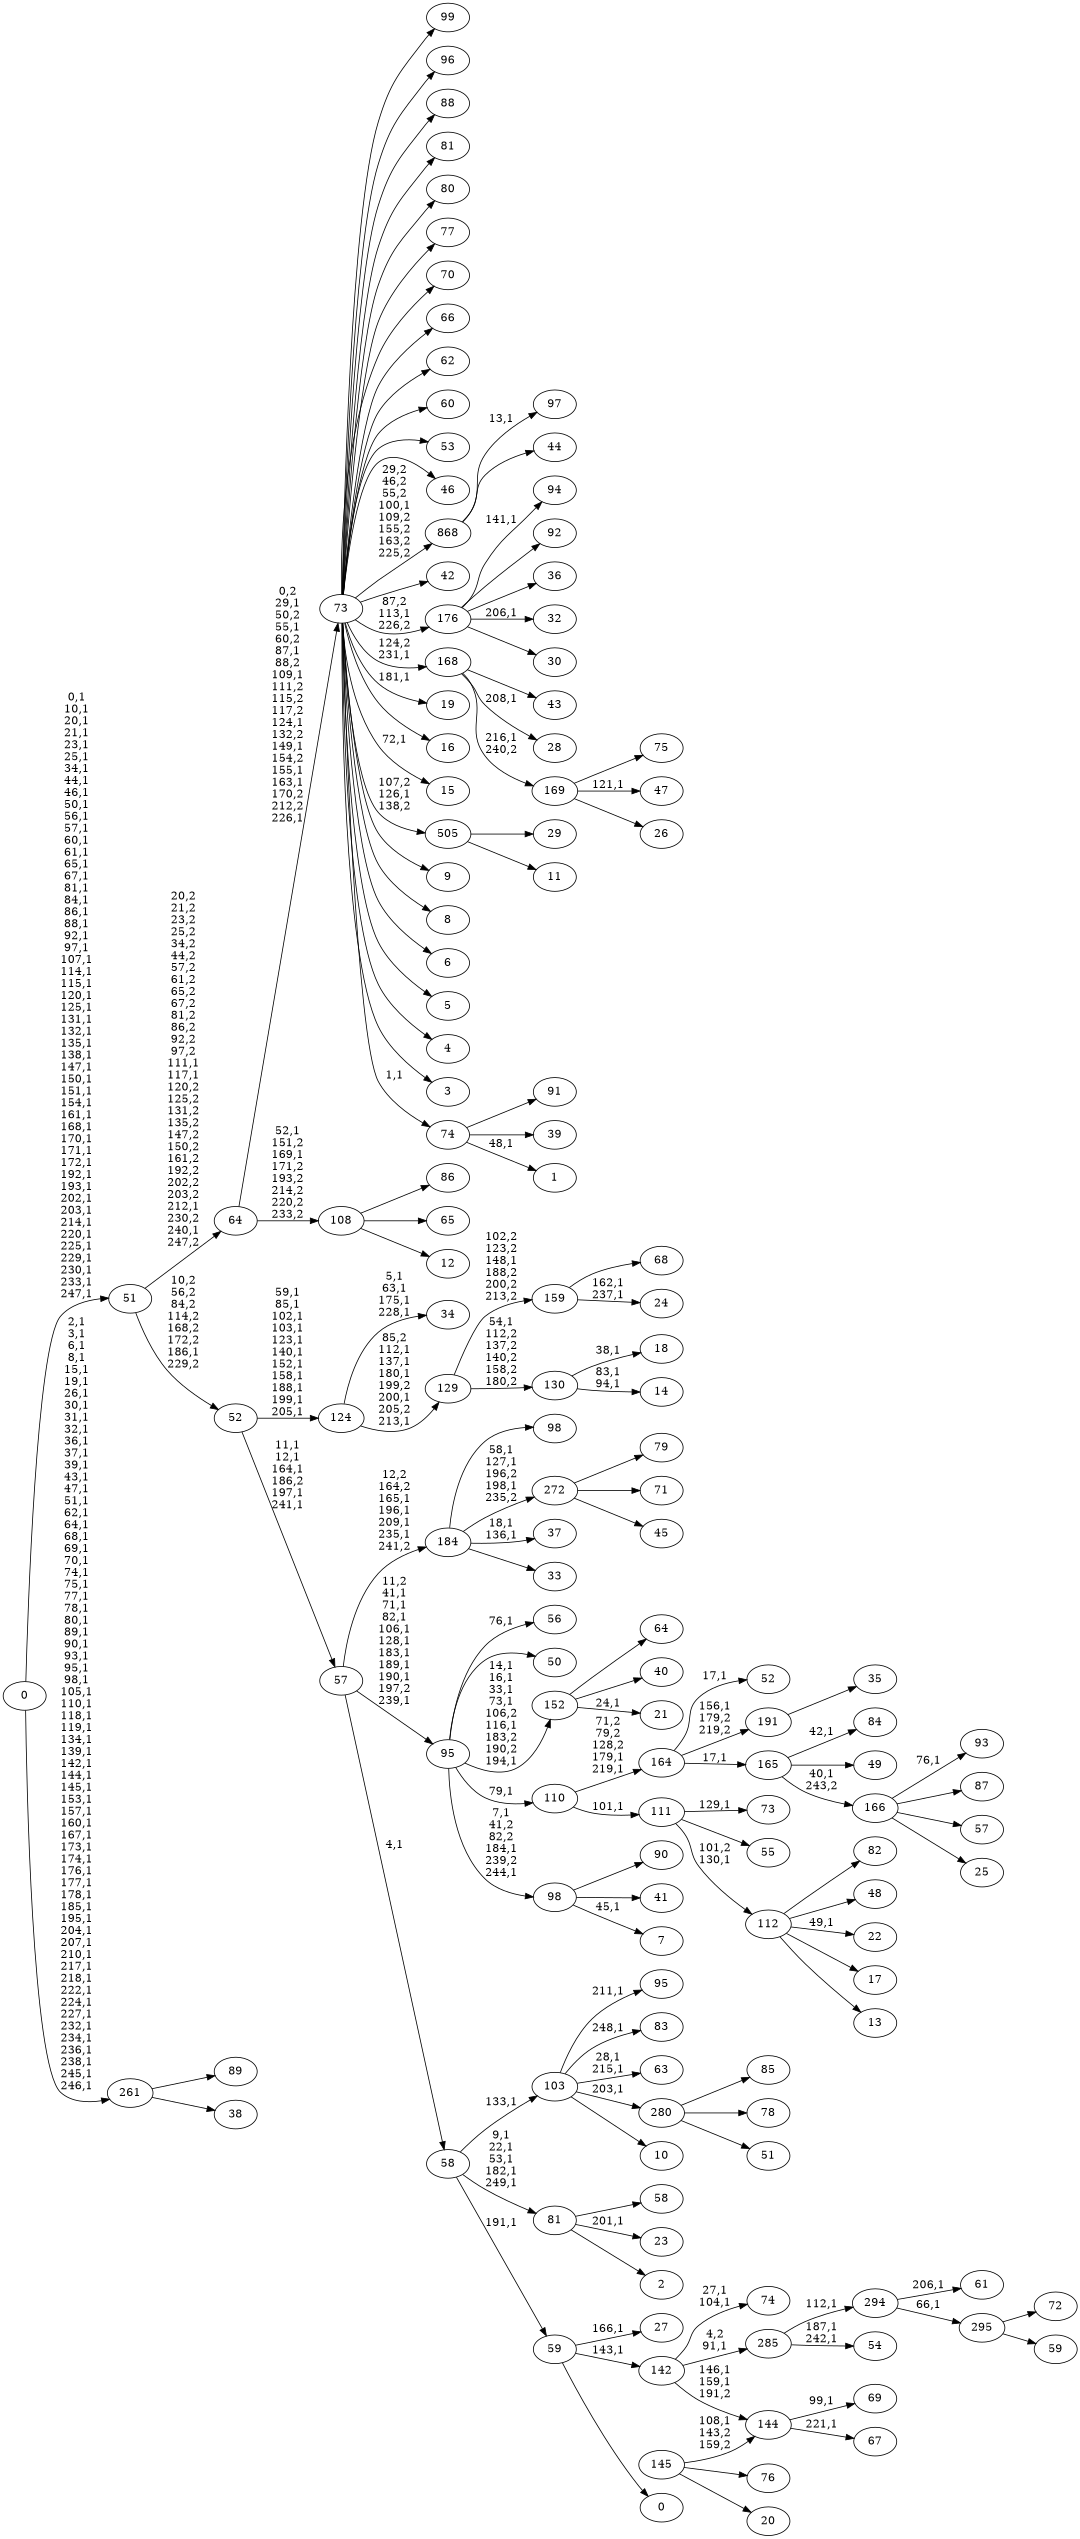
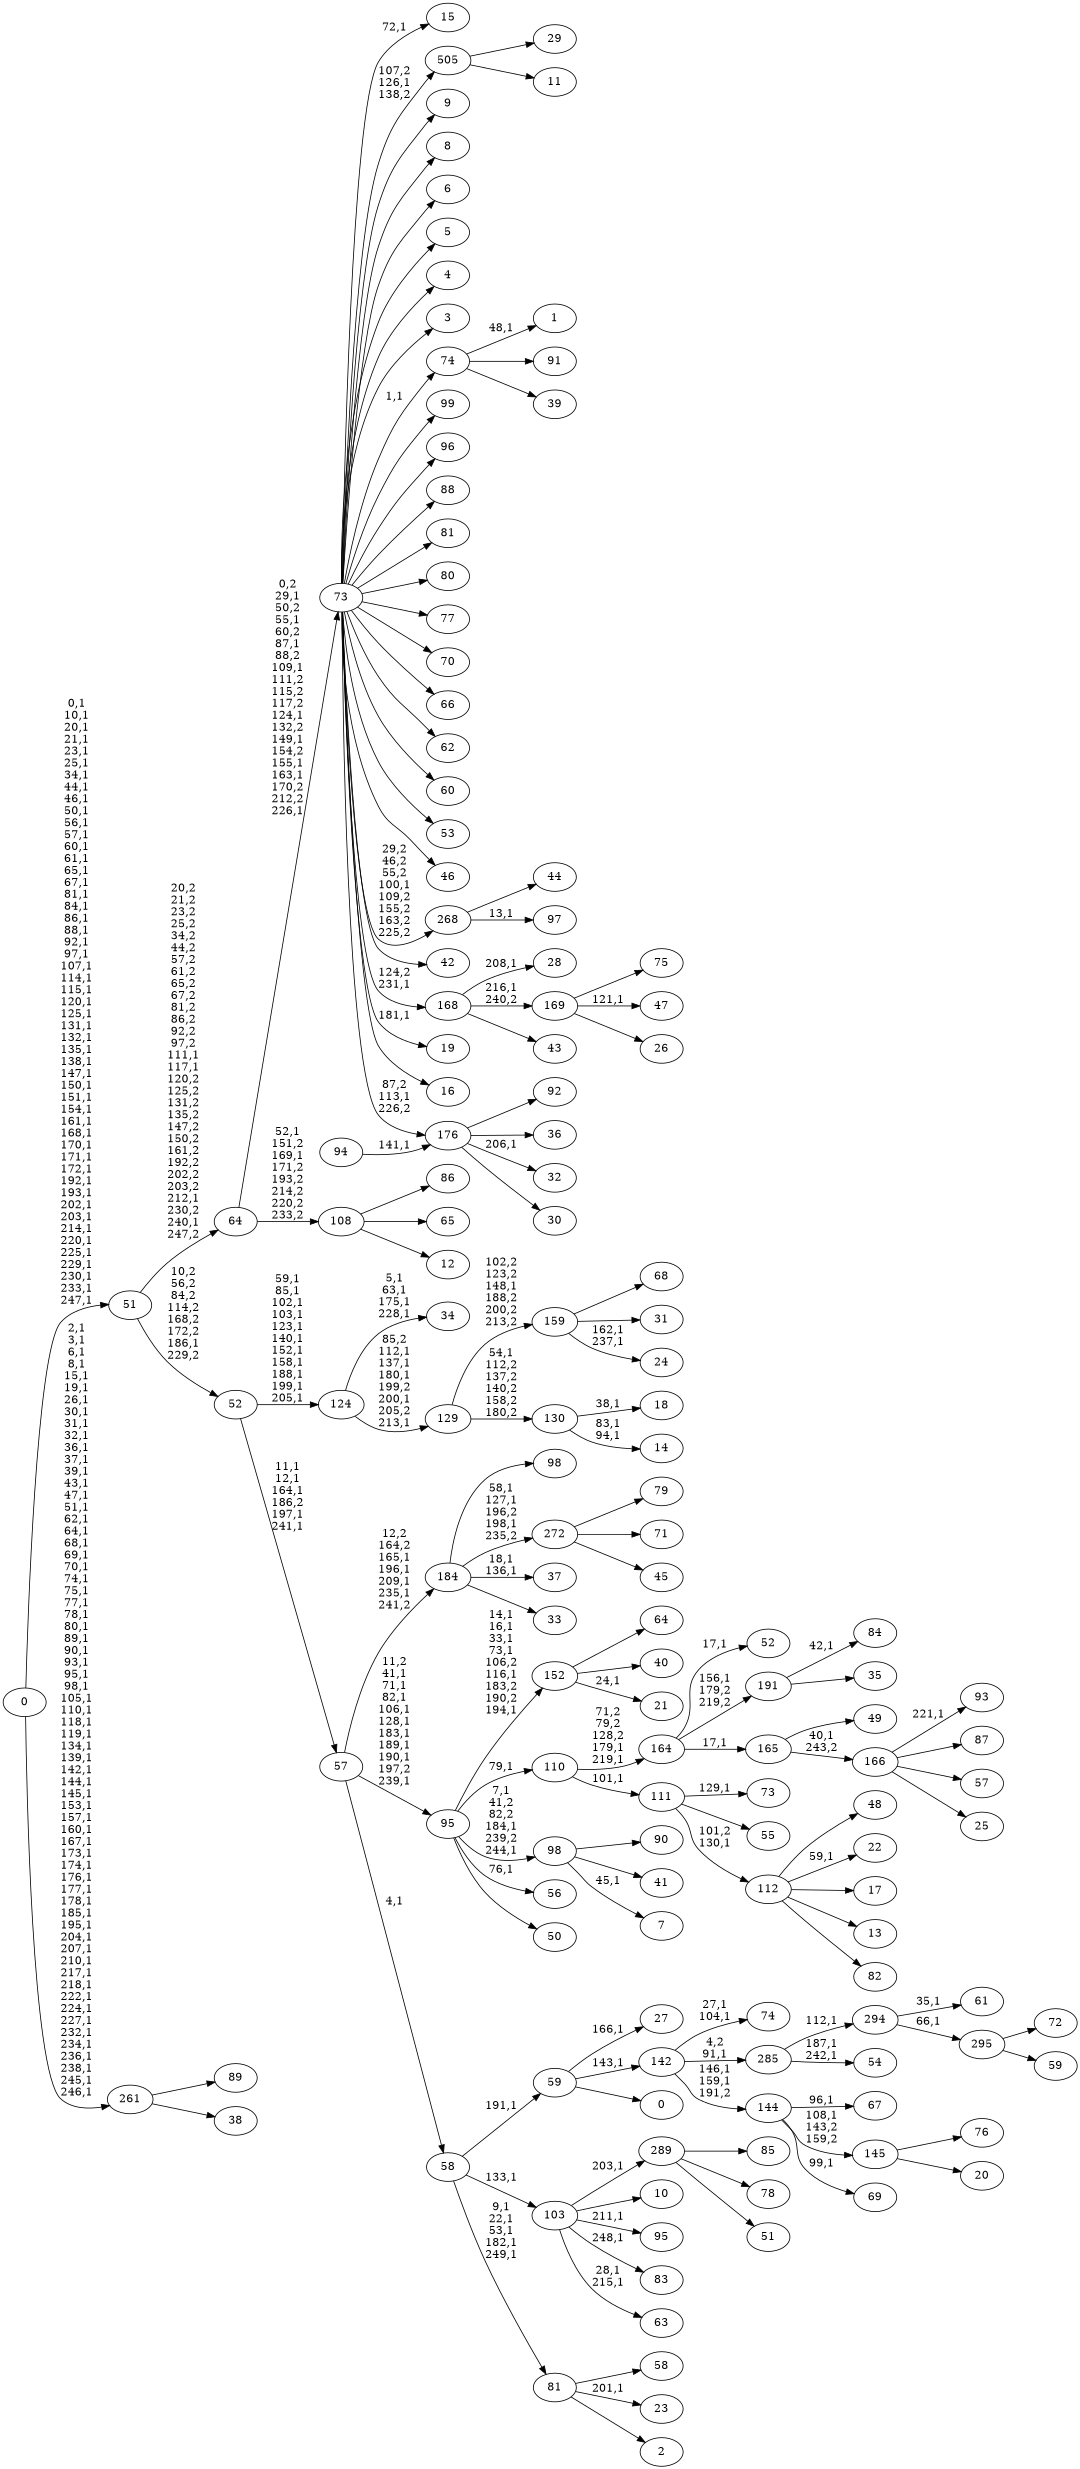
node "868": label "868" -> "268"
edge "176" -> "94": reversed
node "31": added
edge "165" -> "84": now "191" -> "84"
edge "166" -> "93": label "76,1" -> "221,1"
edge "112" -> "22": label "49,1" -> "59,1"
node "280": label "280" -> "289"
edge "294" -> "61": label "206,1" -> "35,1"
edge "144" -> "67": label "221,1" -> "96,1"
edge "145" -> "144": reversed
